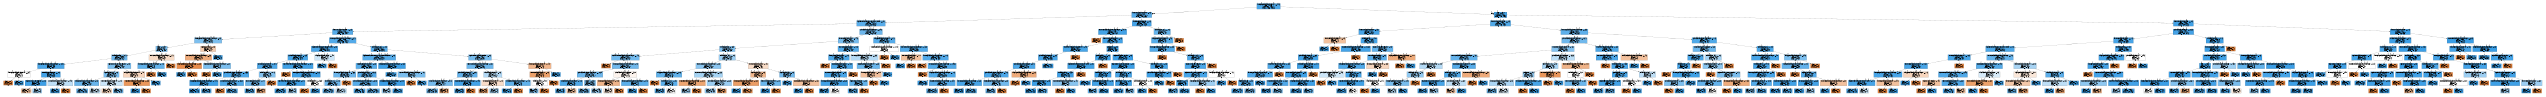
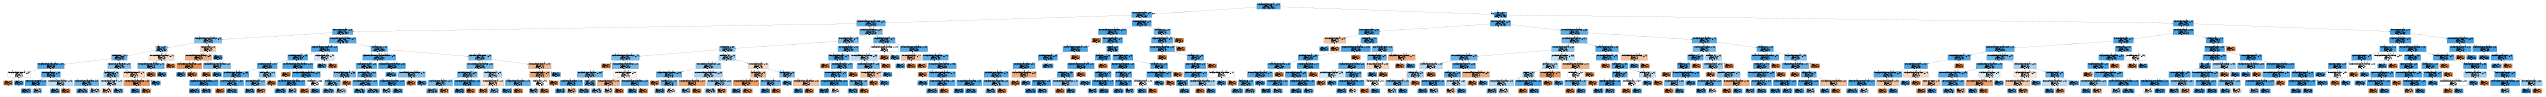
node "gini = 0.0 samples = 47 value = [0, 47]": fillcolor #e581397f -> #399de5ff
node "gini = 0.245 samples = 14 value = [2, 12]": removed
